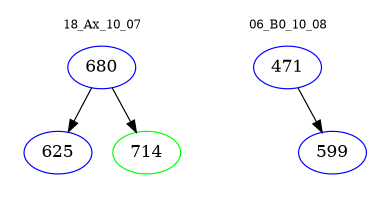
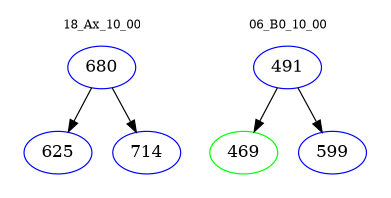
cluster "18_Ax_10_07": label "18_Ax_10_07" -> "18_Ax_10_00"
cluster "06_B0_10_08": label "06_B0_10_08" -> "06_B0_10_00"
node "471": label "471" -> "491"
node "714": color green -> blue
node "469": added
